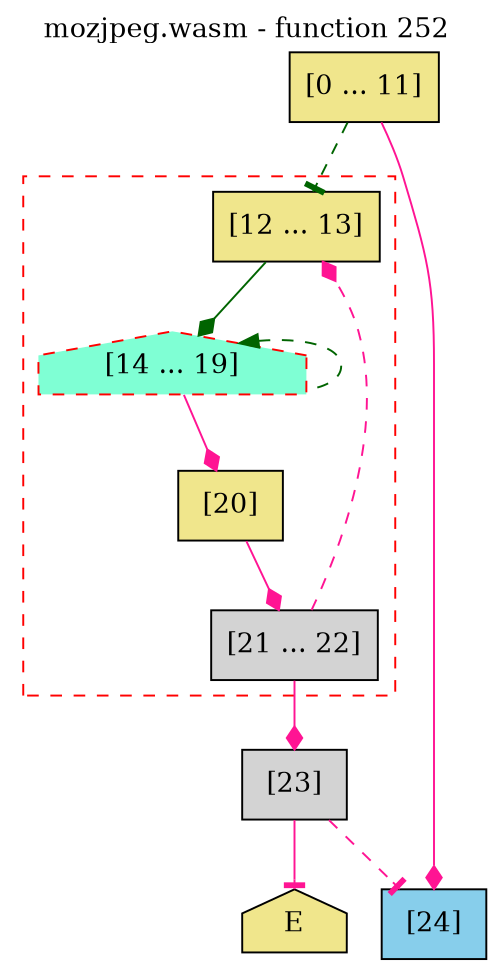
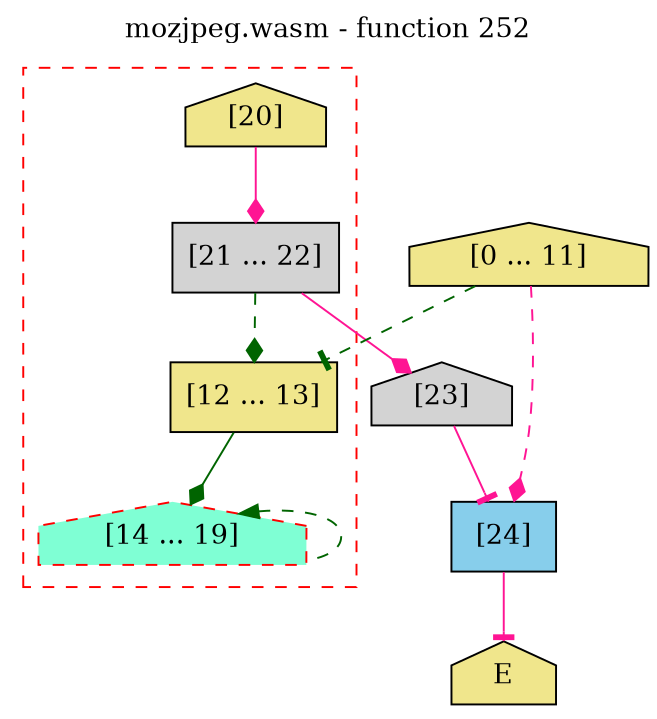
node "[0 ... 11]": shape box -> house
edge "[14 ... 19]" -> "[20]": removed
edge "[21 ... 22]" -> "[12 ... 13]": color deeppink -> darkgreen
edge "[0 ... 11]" -> "[24]": style solid -> dashed
node "[20]": shape box -> house
node "[23]": shape box -> house
edge "[23]" -> "E": now "[24]" -> "E"
edge "[23]" -> "[24]": style dashed -> solid
